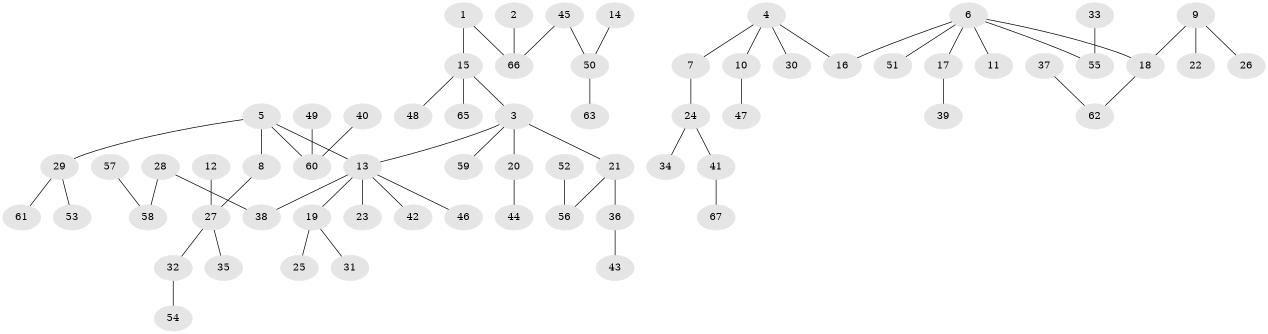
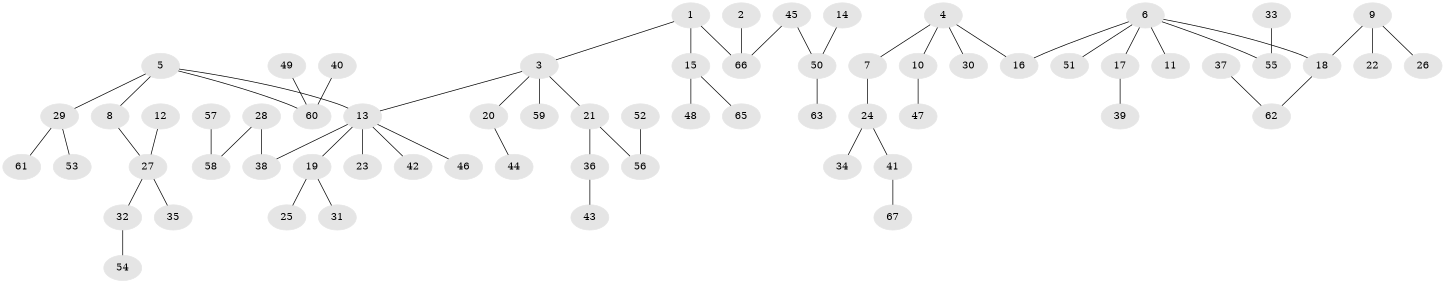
edge "15" -- "3": now "1" -- "3"
